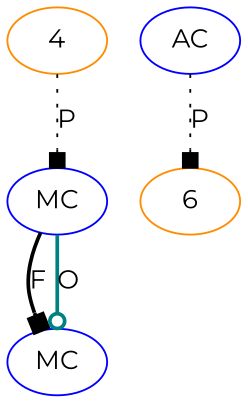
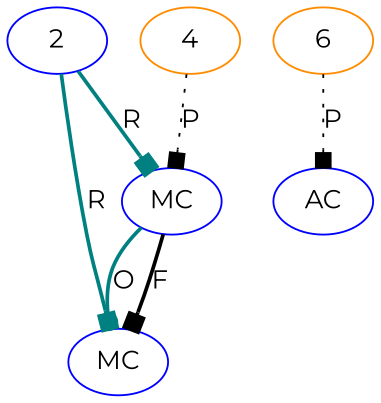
node "2": added
edge "AC" -> "6": reversed
